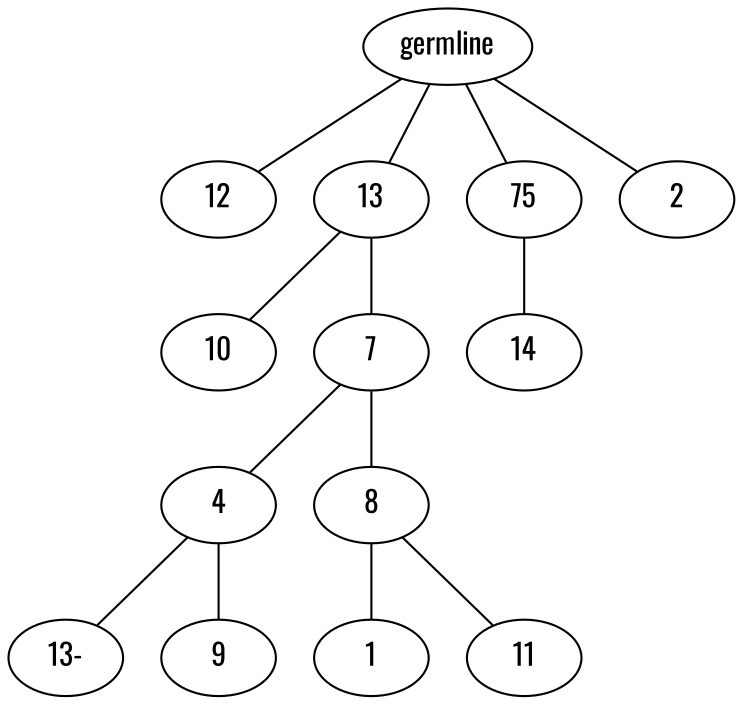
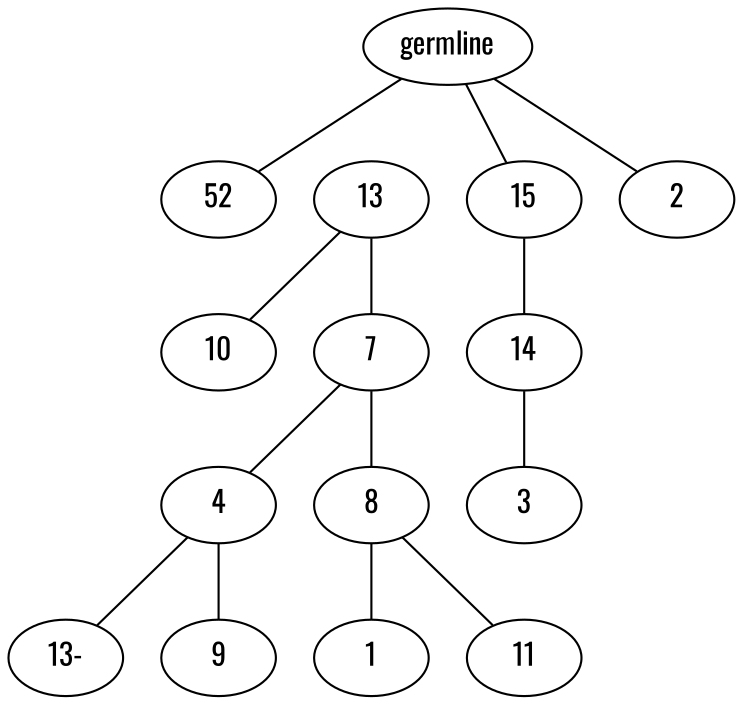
edge "germline" -- "13": removed
node "12": label "12" -> "52"
node "75": label "75" -> "15"
node "3": added
